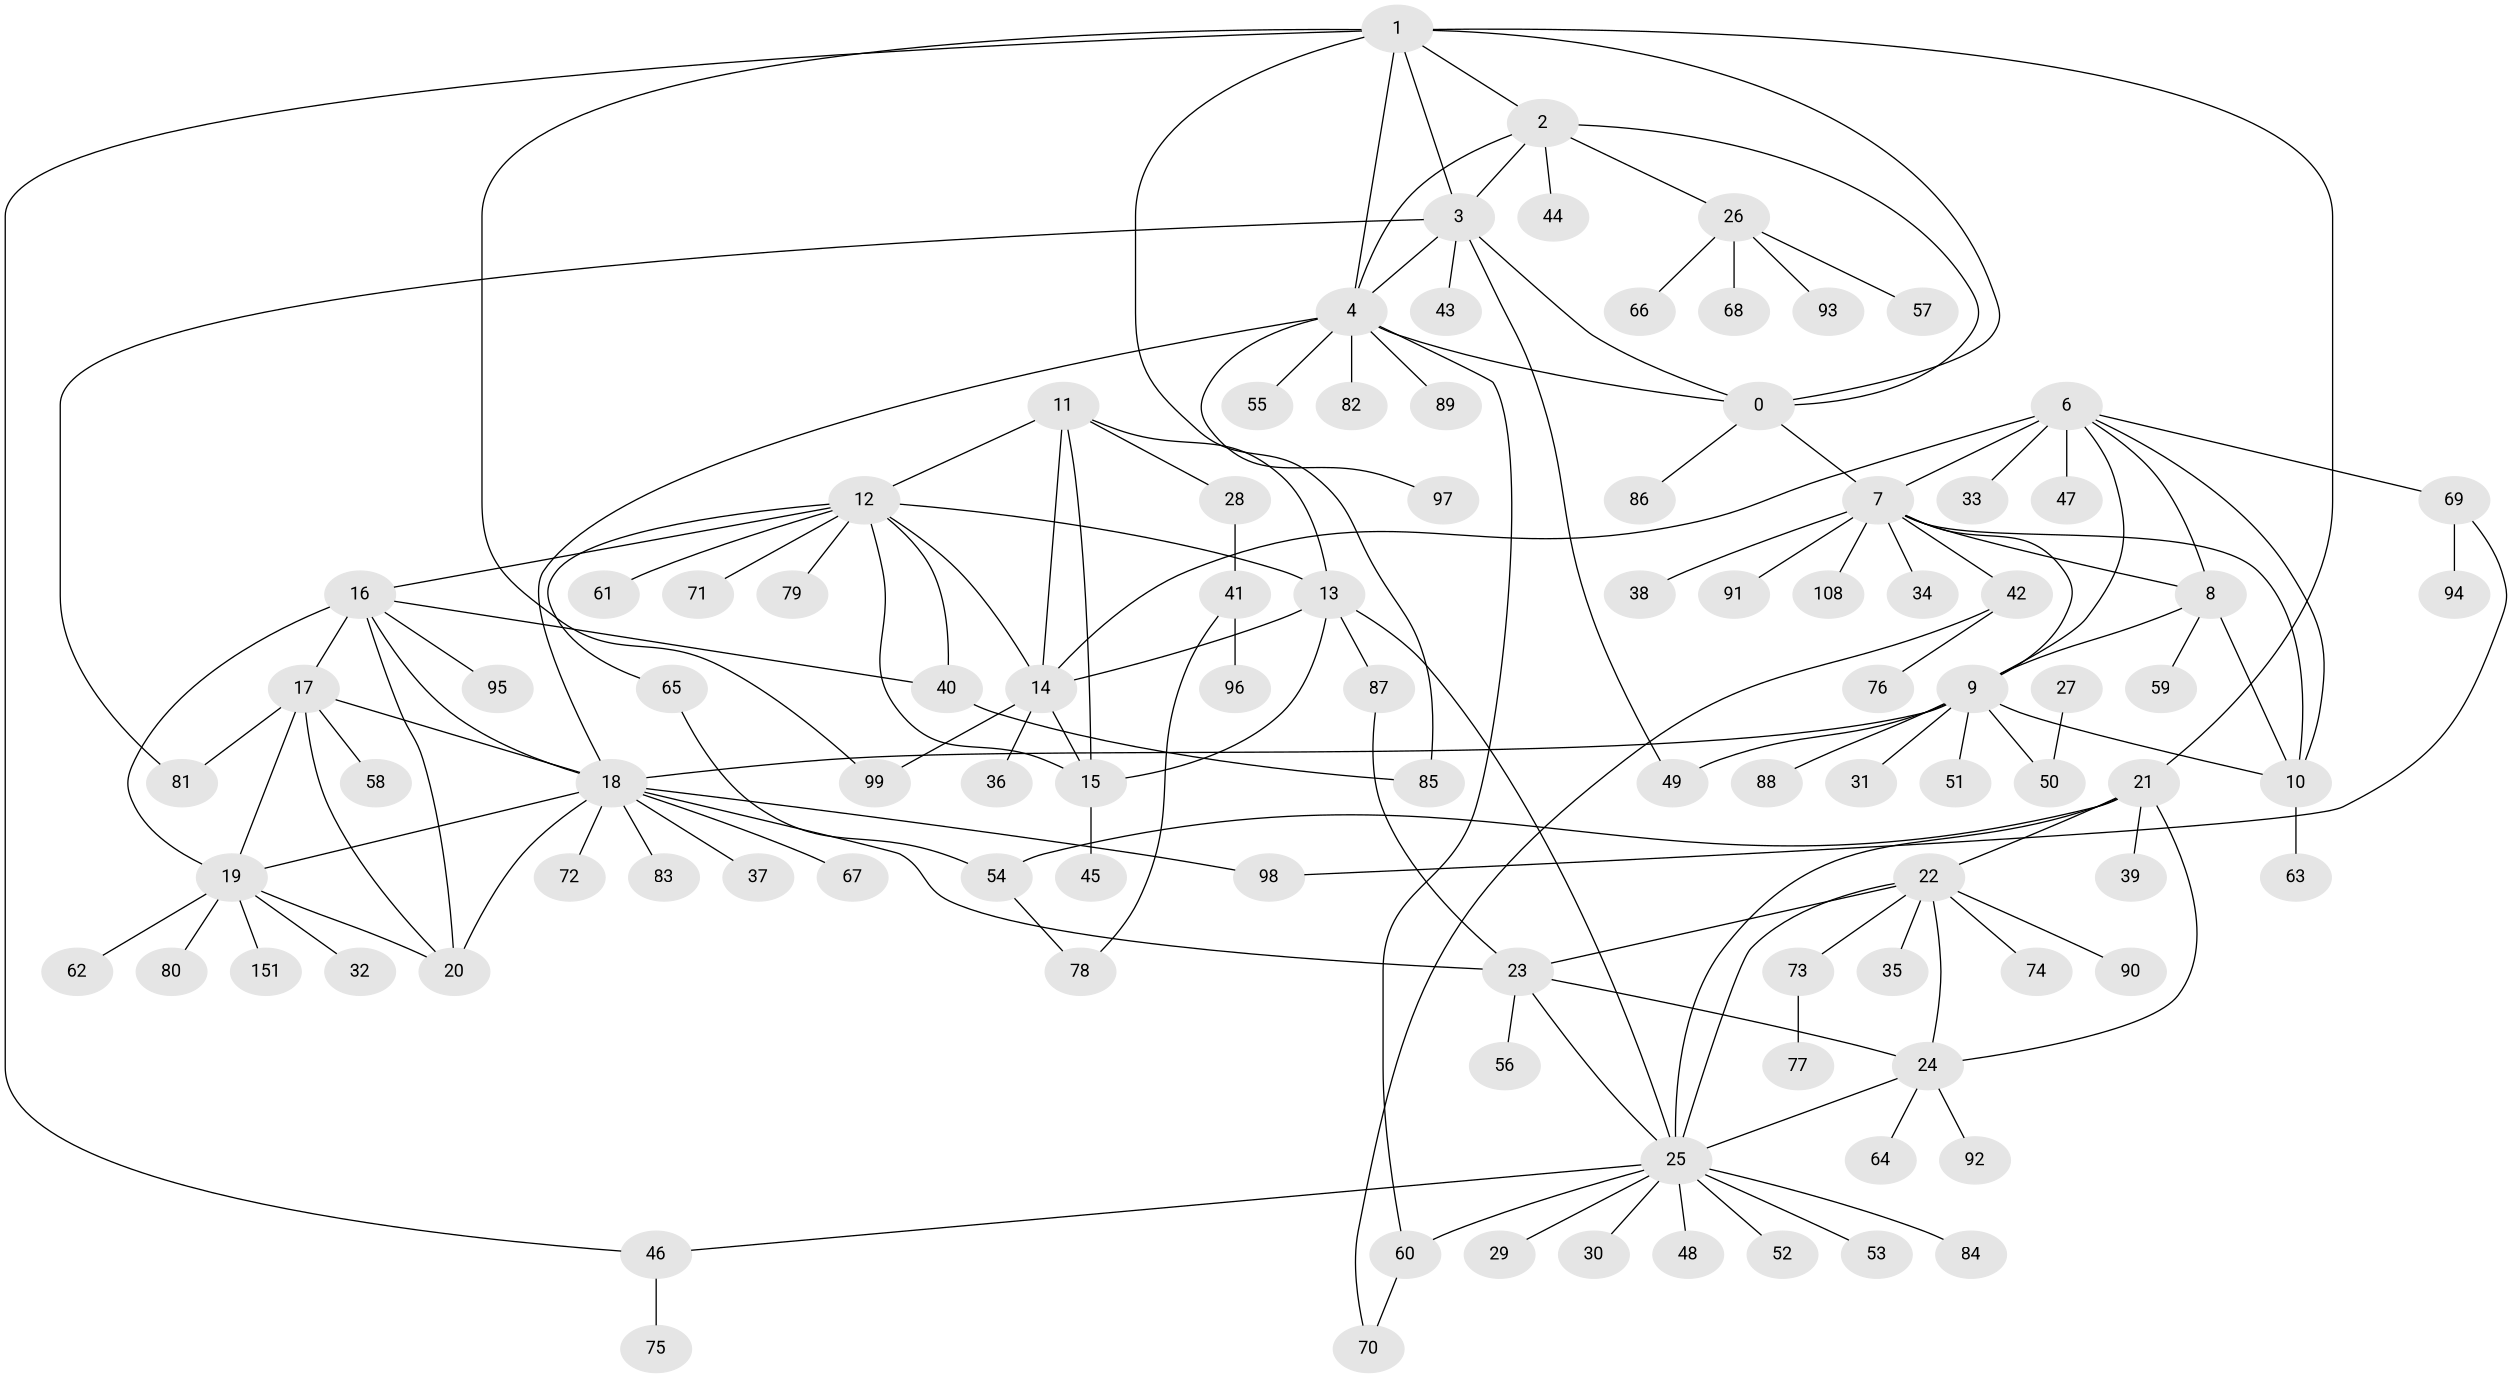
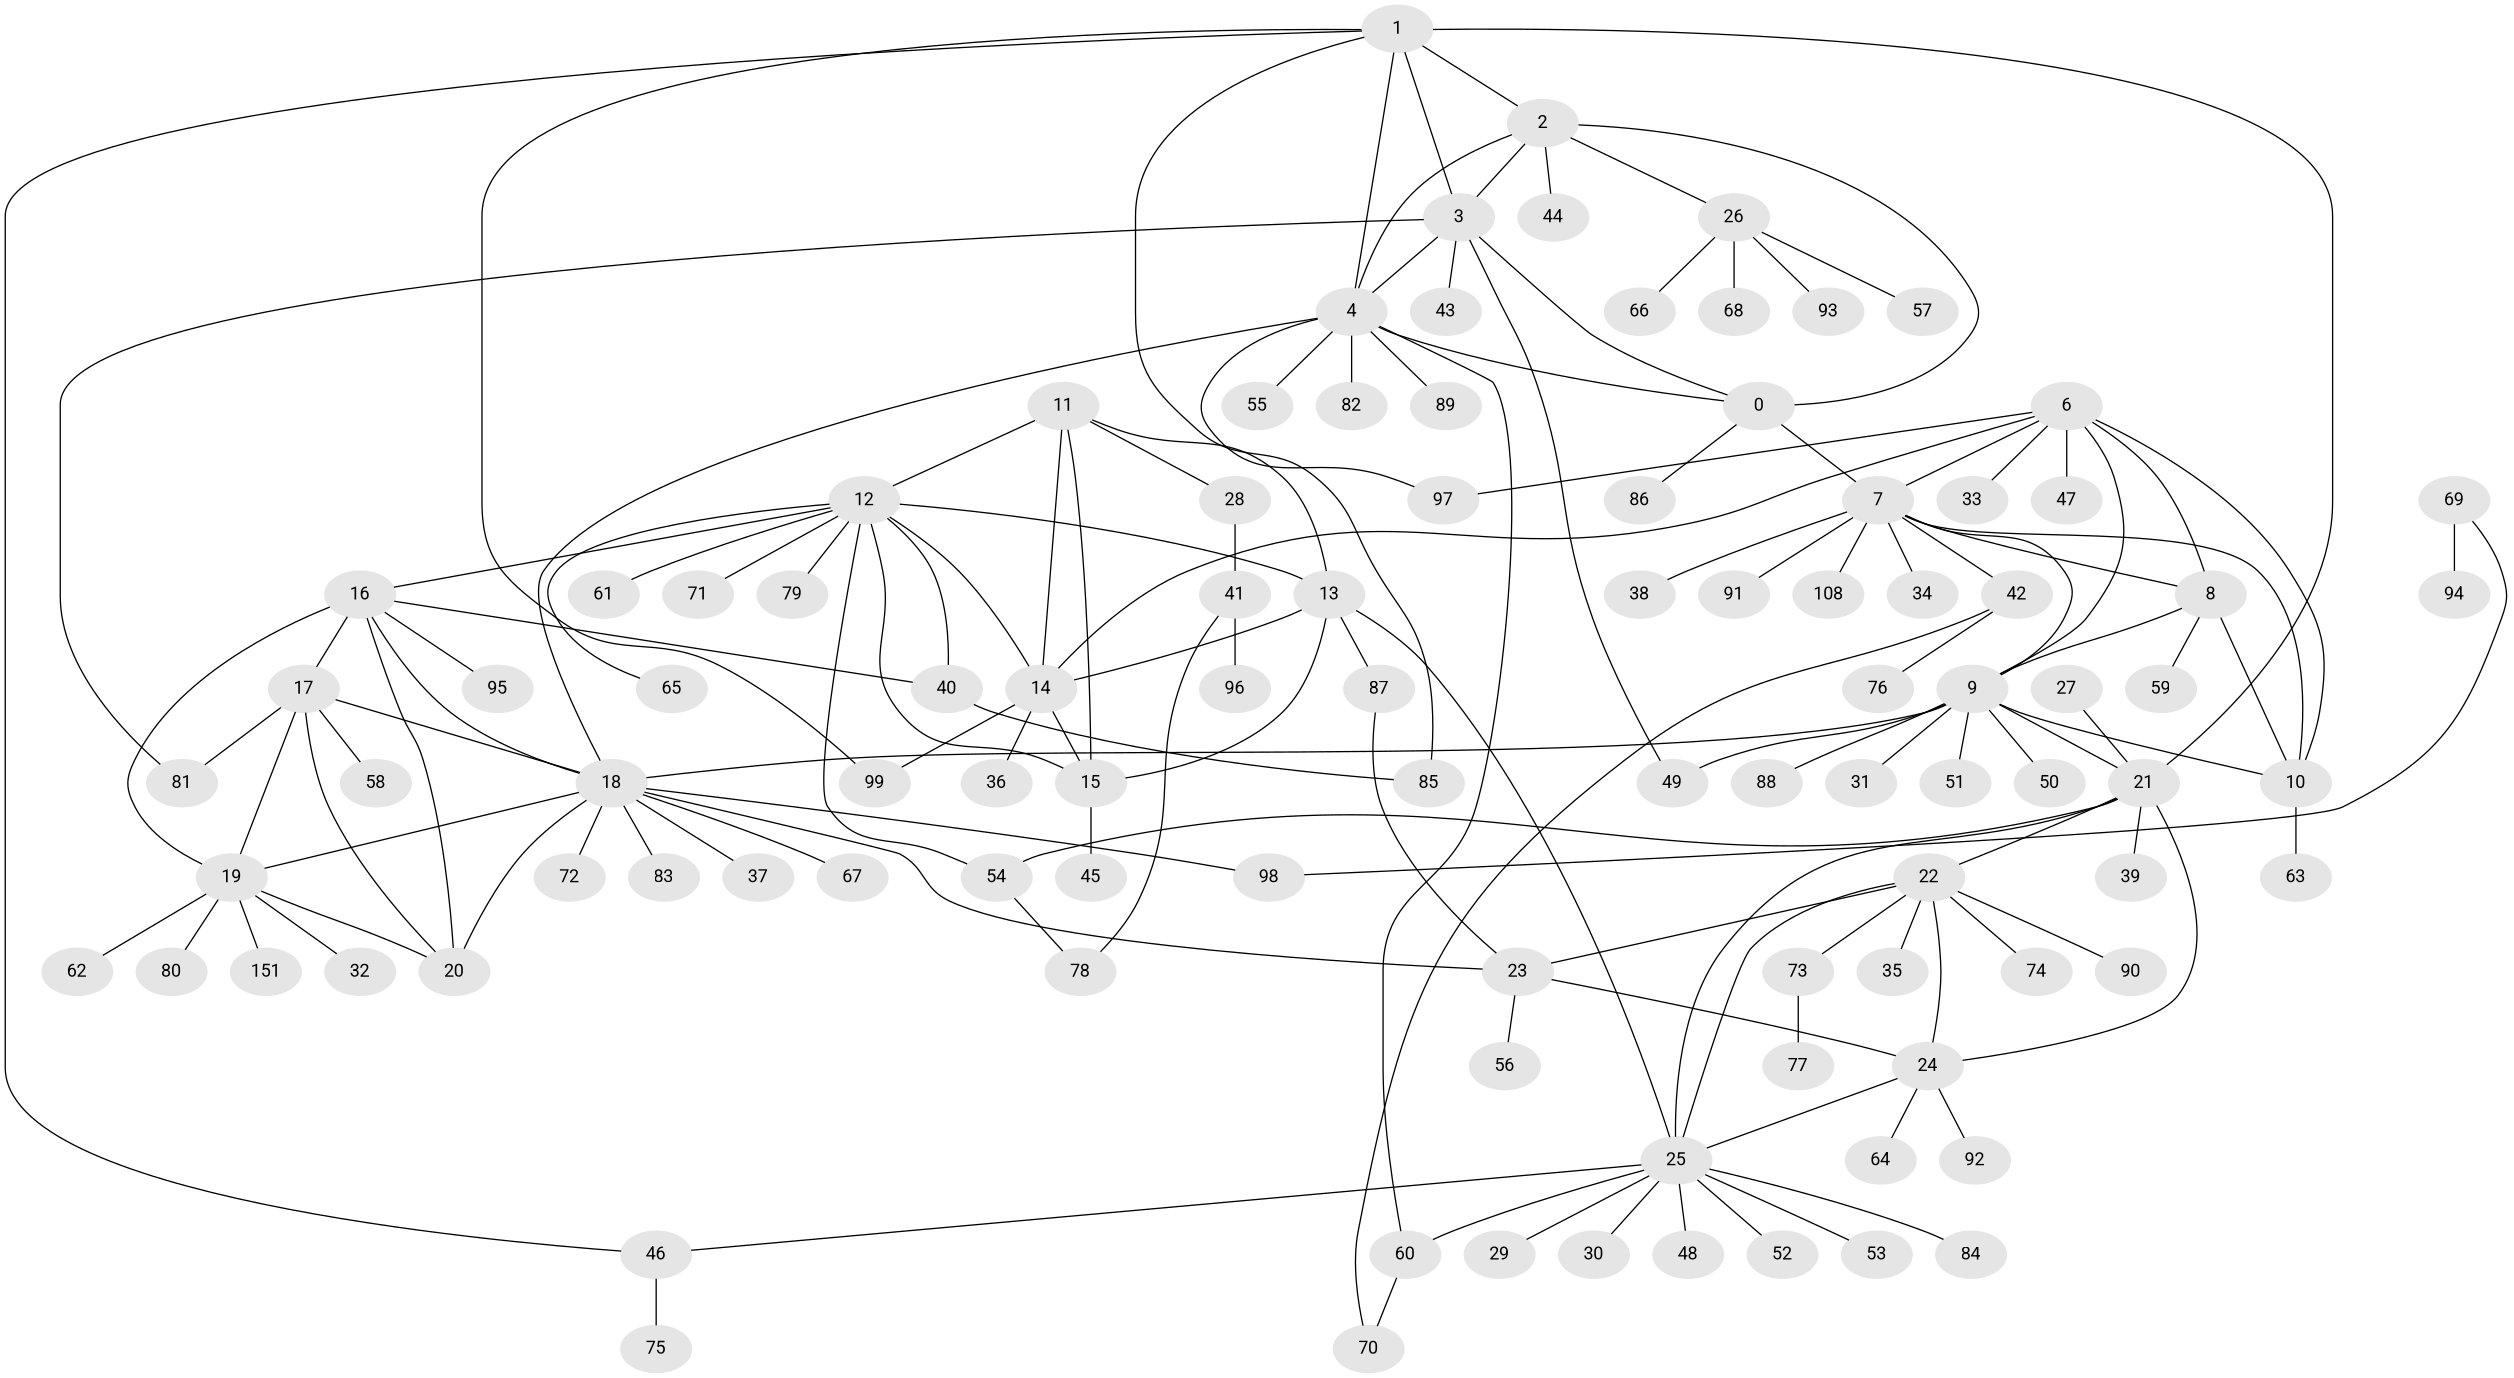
edge "1" -- "0": removed
edge "6" -- "69": now "6" -- "97"
edge "9" -- "21": added
edge "27" -- "50": now "27" -- "21"
edge "65" -- "54": now "12" -- "54"
edge "23" -- "25": removed
